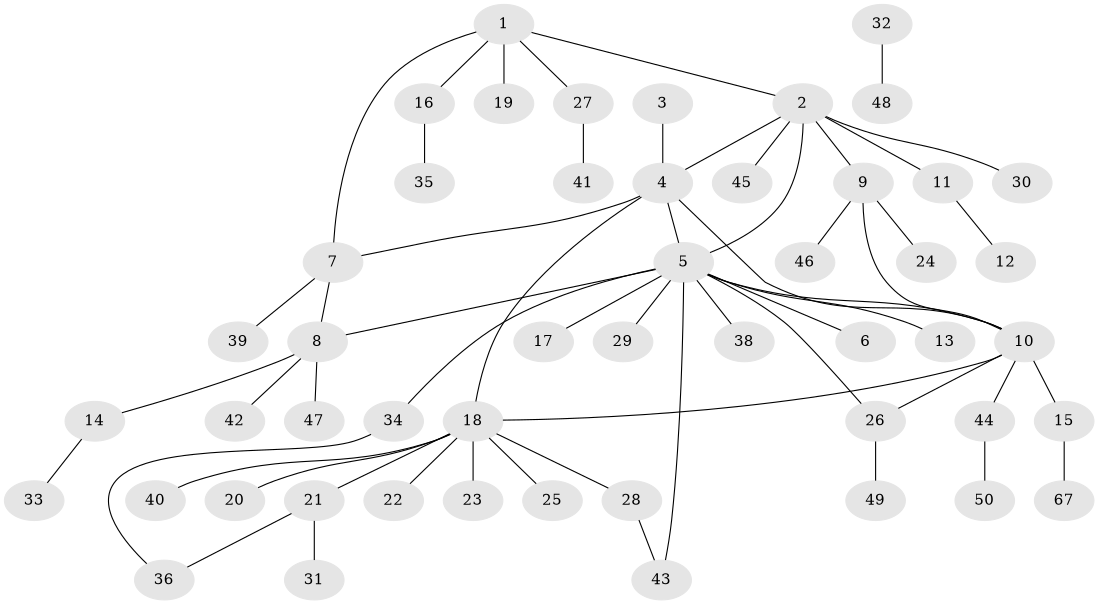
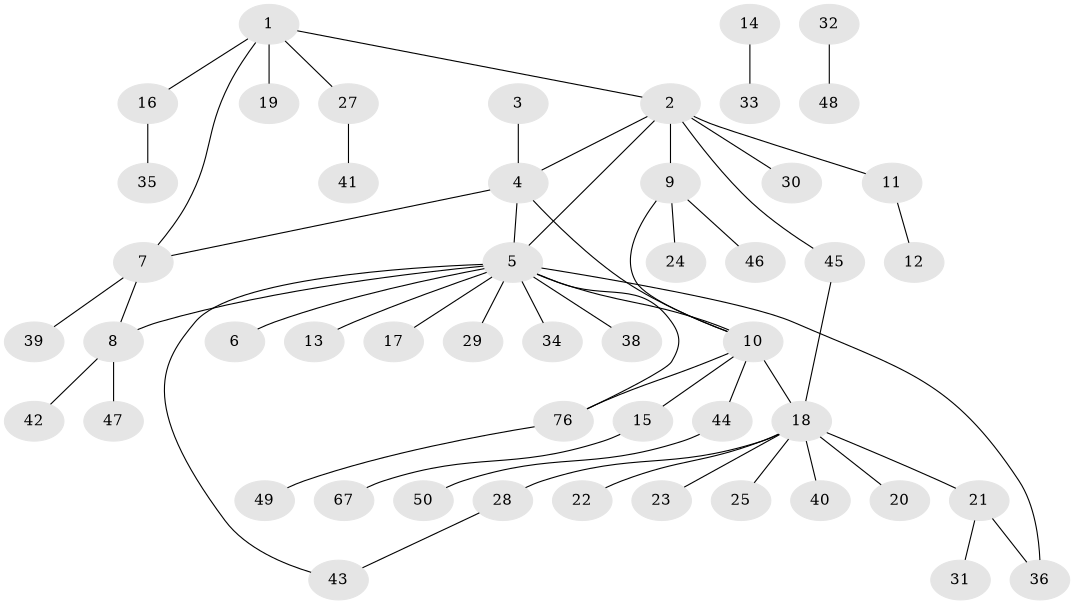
edge "4" -- "18": now "45" -- "18"
edge "8" -- "14": removed
node "26": label "26" -> "76"
edge "34" -- "36": now "5" -- "36"
